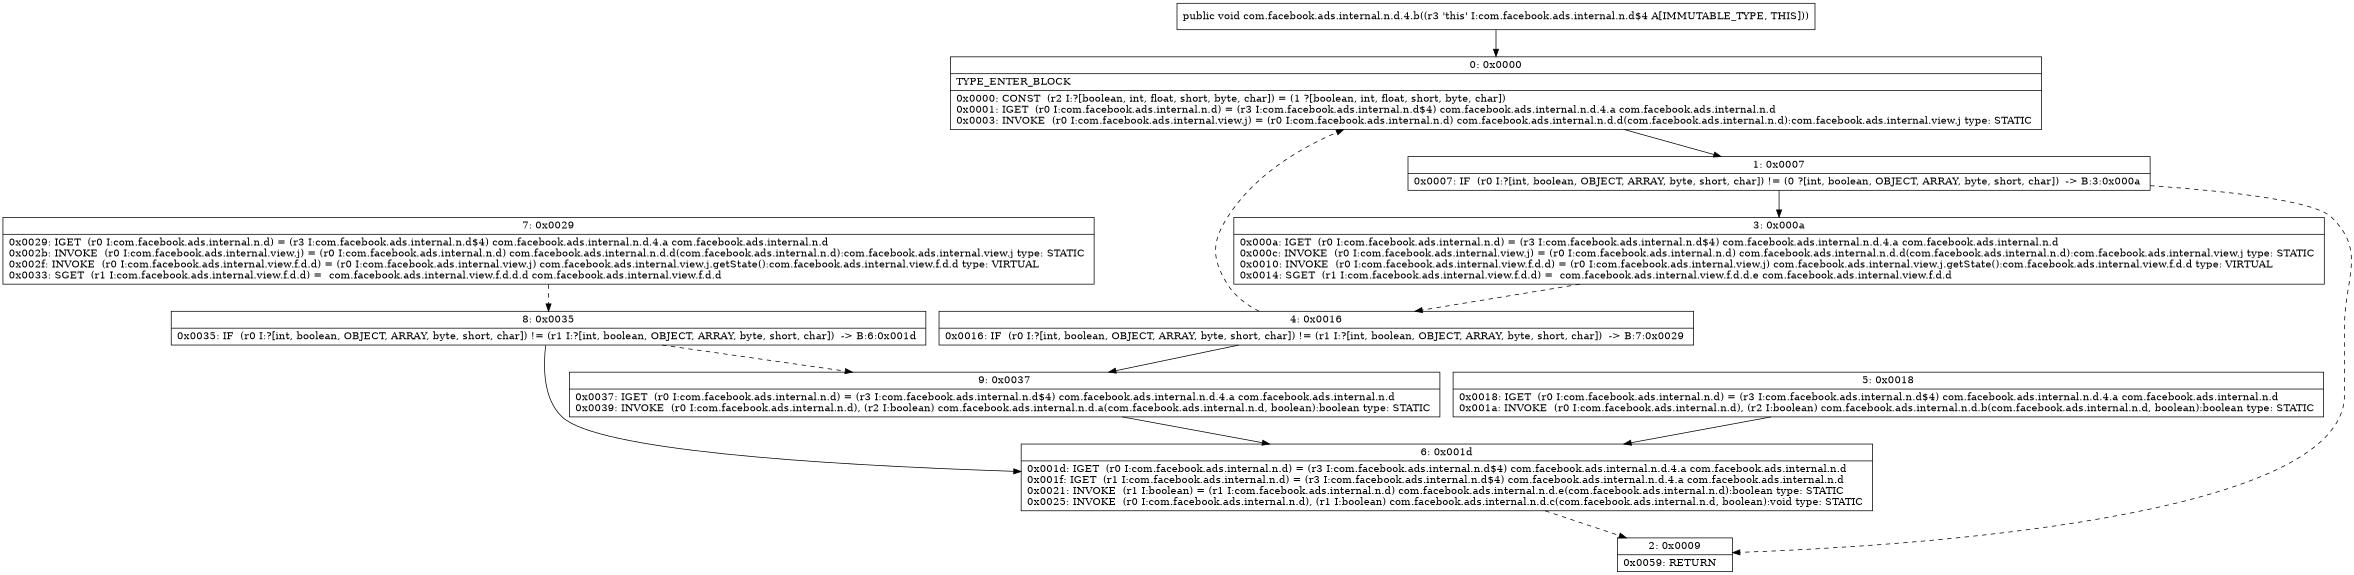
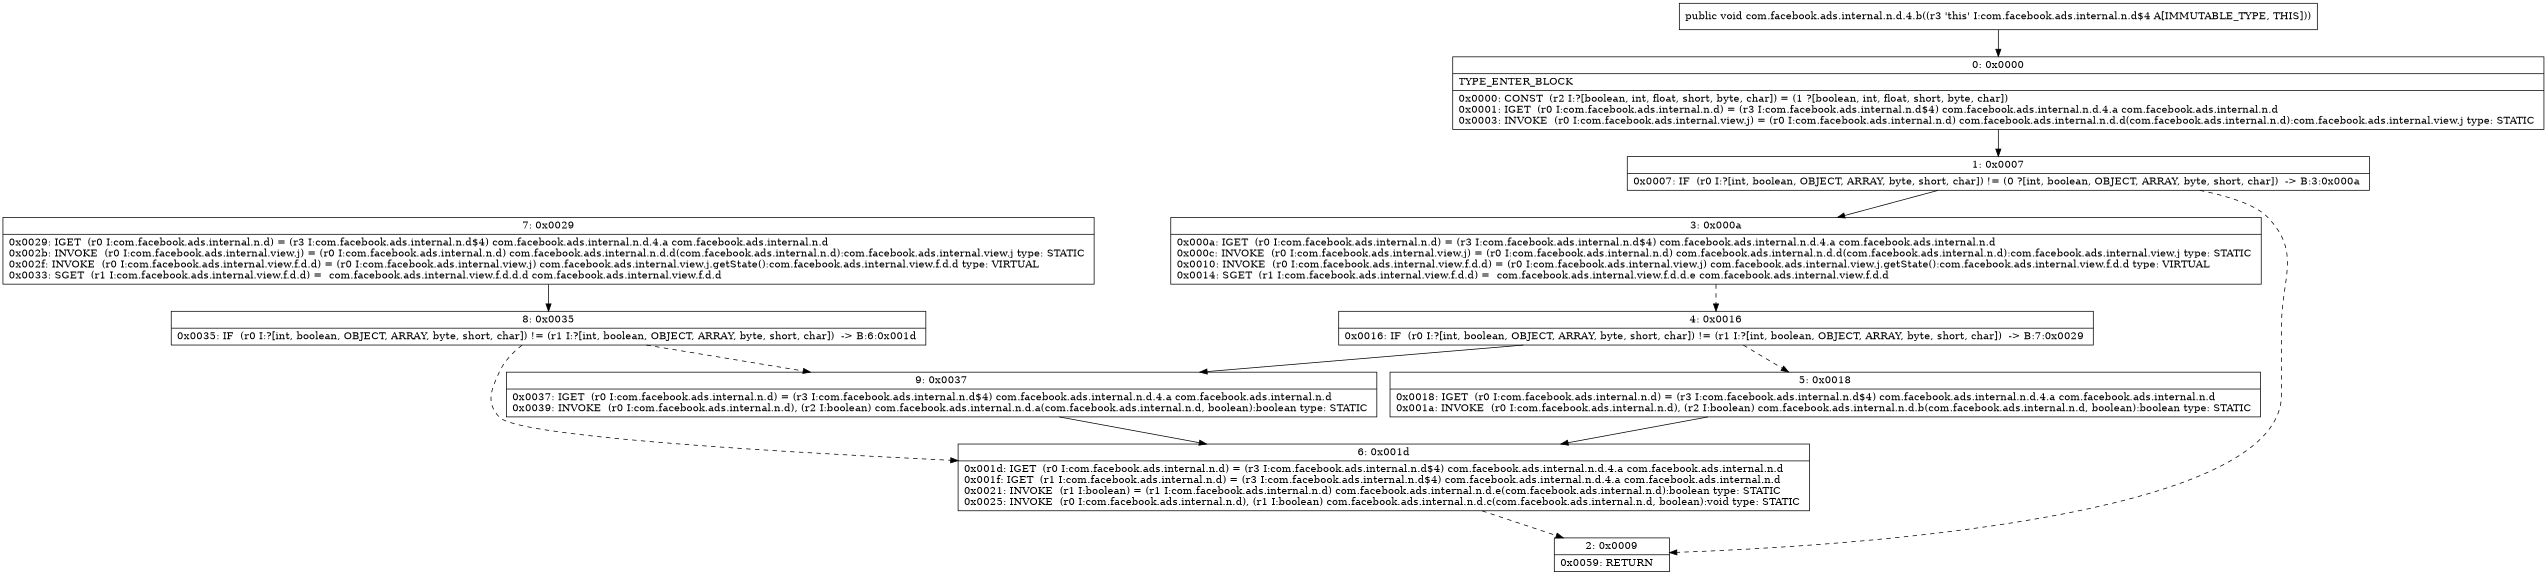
edge "4: 0x0016" -> "0: 0x0000": now "4: 0x0016" -> "5: 0x0018"
edge "7: 0x0029" -> "8: 0x0035": style dashed -> solid
edge "8: 0x0035" -> "6: 0x001d": style solid -> dashed
